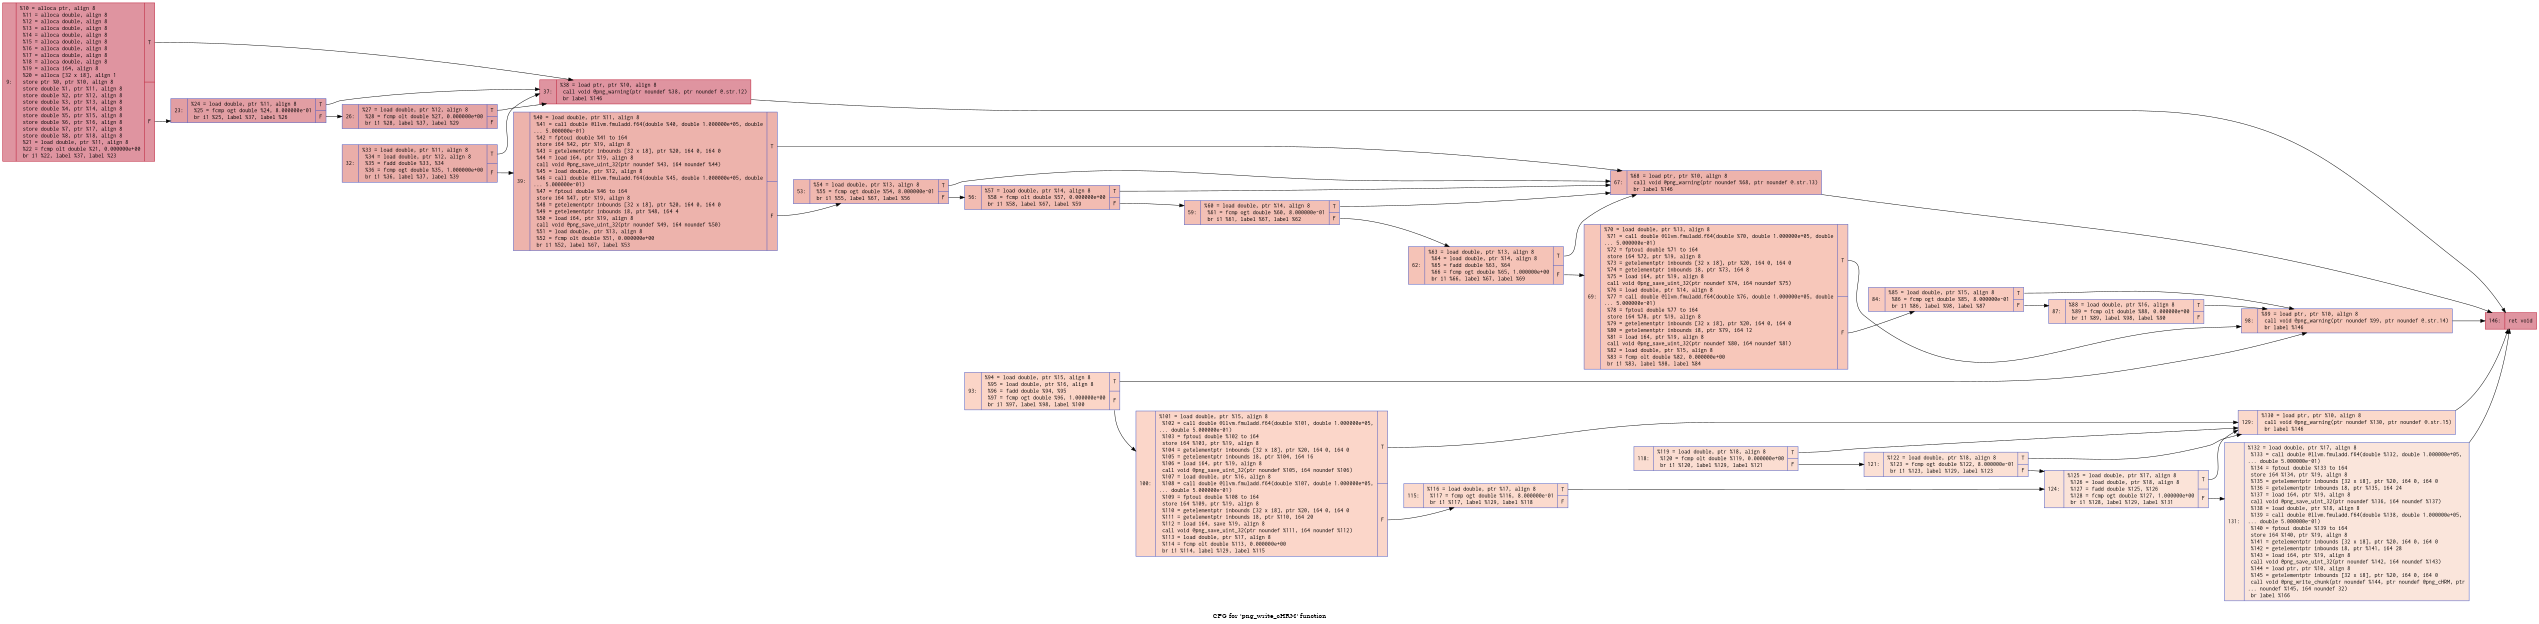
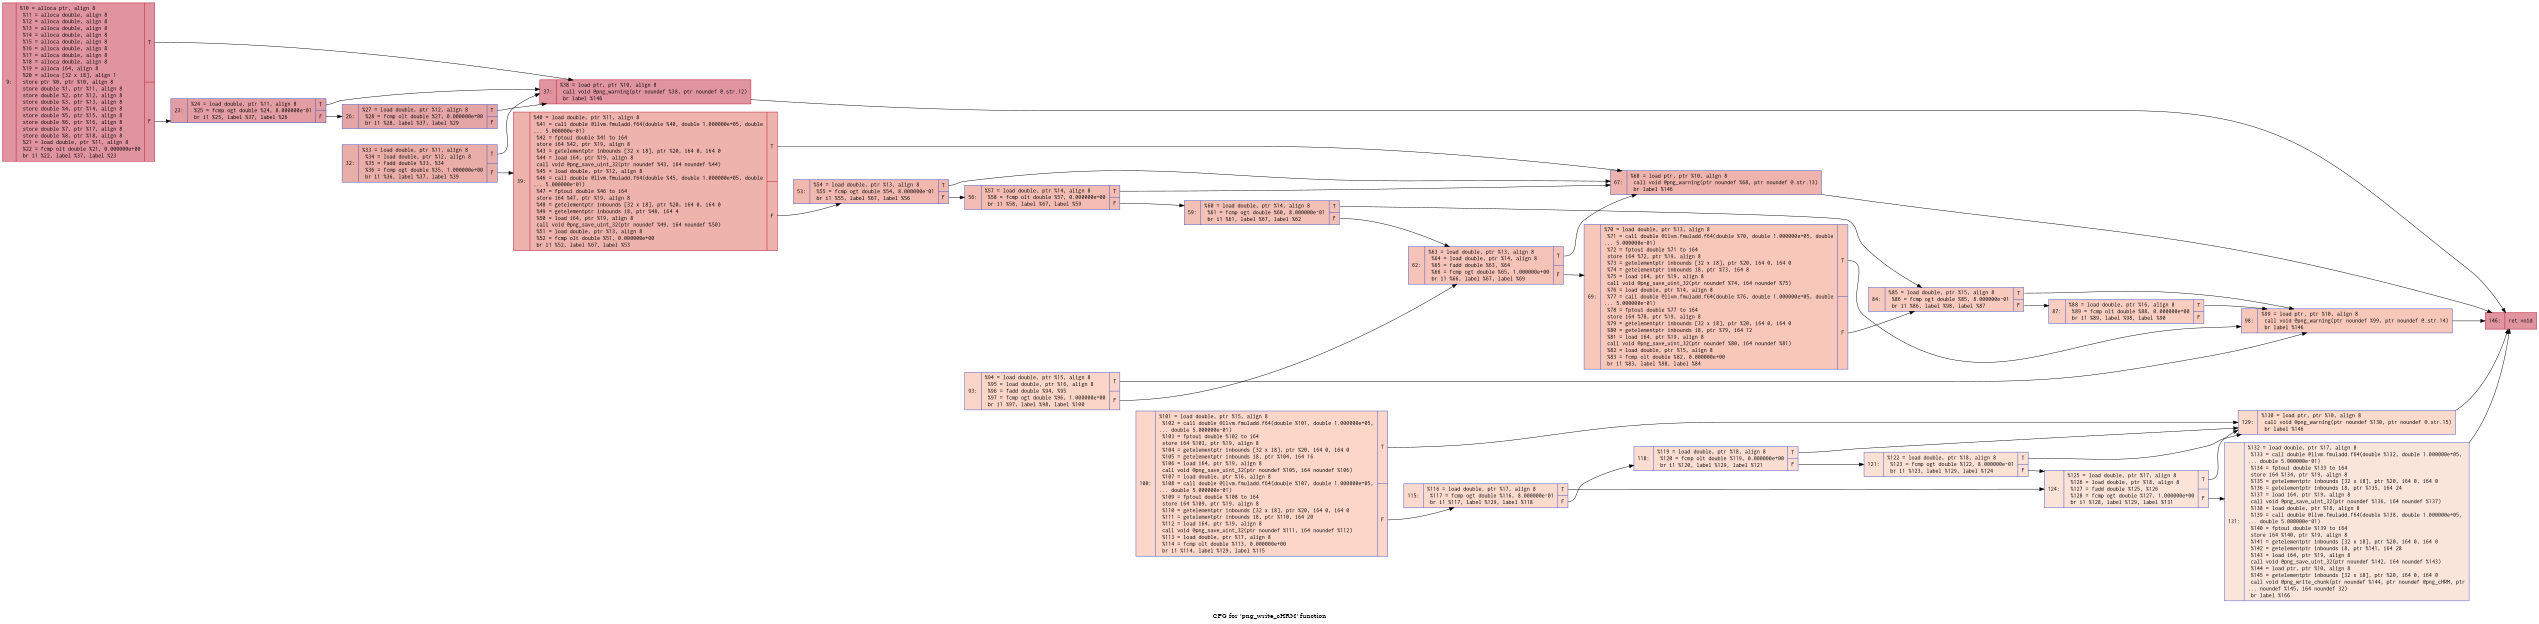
node "39:": color #3d50c3ff -> #b70d28ff
edge "59:" -> "67:": now "59:" -> "84:"
edge "93:" -> "100:": now "93:" -> "62:"
node "121:": text "br i1 %123, label %129, label %123" -> "br i1 %123, label %129, label %124"
edge "115:" -> "118:": added
node "100:": text "%112 = load i64, save %19, align 8" -> "%112 = load i64, ptr %19, align 8"
